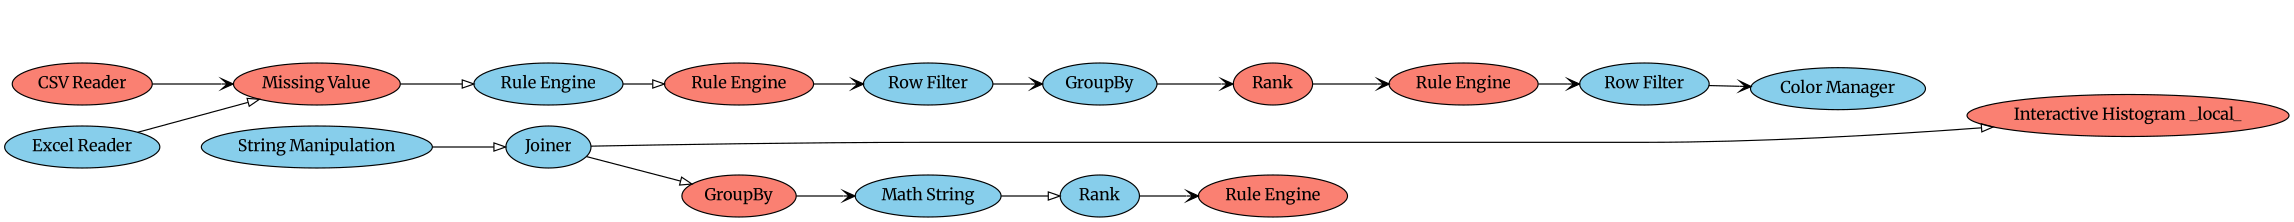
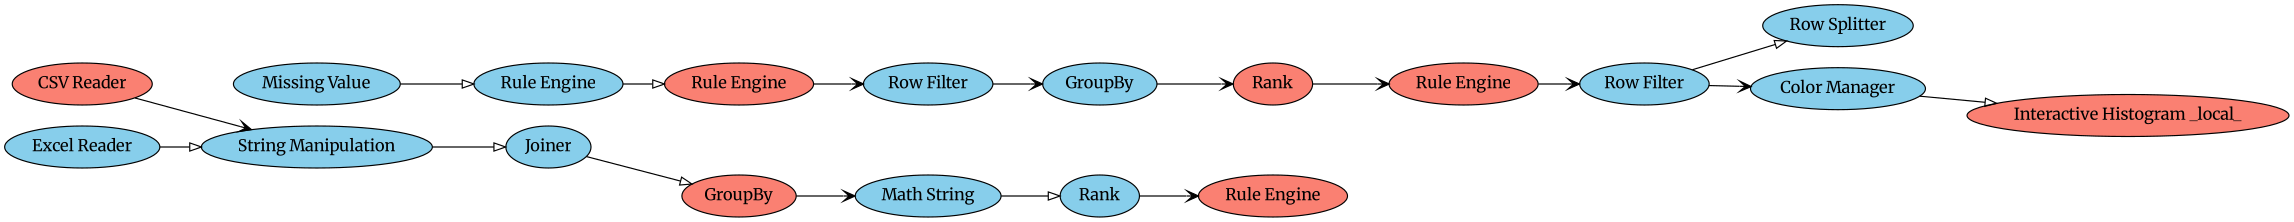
node "Row Splitter": added
edge "CSV Reader" -> "Missing Value": now "CSV Reader" -> "String Manipulation"
node "Missing Value": fillcolor salmon -> skyblue
edge "Excel Reader" -> "Missing Value": now "Excel Reader" -> "String Manipulation"
edge "Joiner" -> "Interactive Histogram _local_": now "Color Manager" -> "Interactive Histogram _local_"
